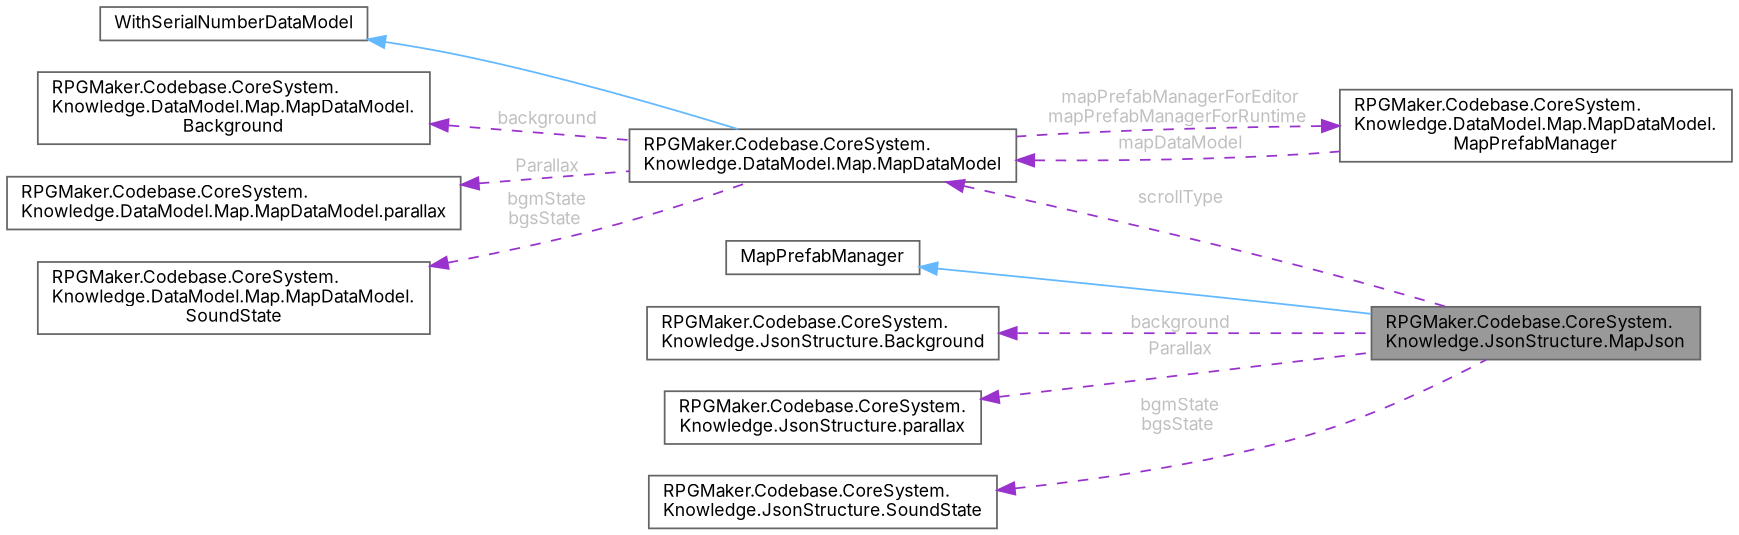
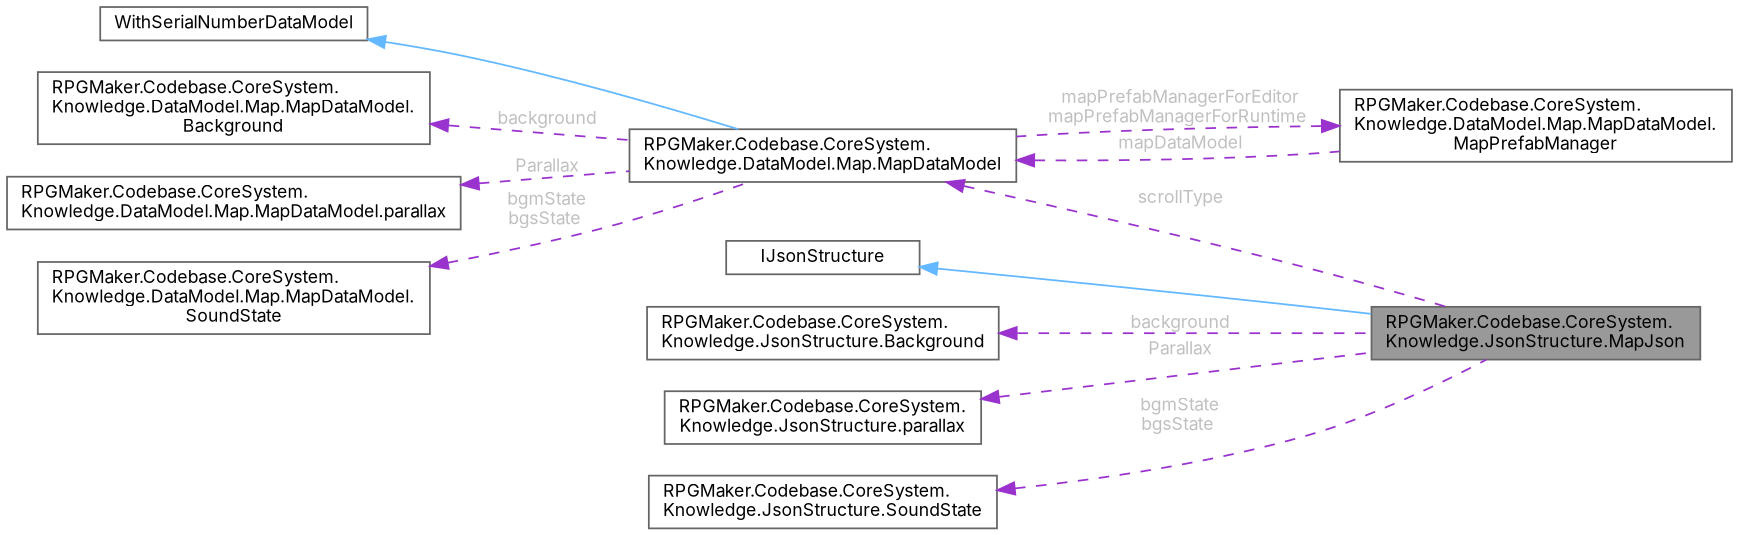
node "MapPrefabManager": label "MapPrefabManager" -> "IJsonStructure"
